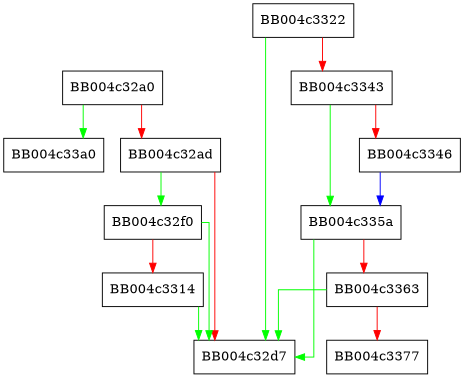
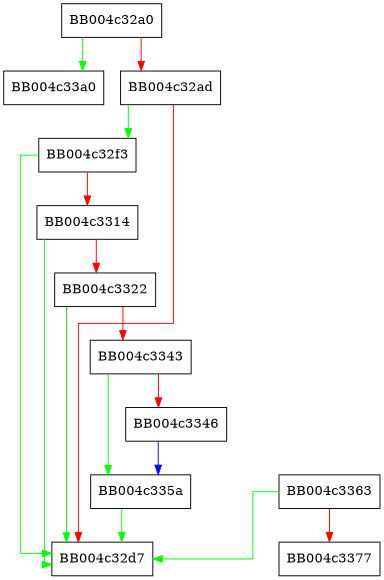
node "BB004c32f0": label "BB004c32f0" -> "BB004c32f3"
edge "BB004c3314" -> "BB004c3322": added
edge "BB004c335a" -> "BB004c3363": removed
